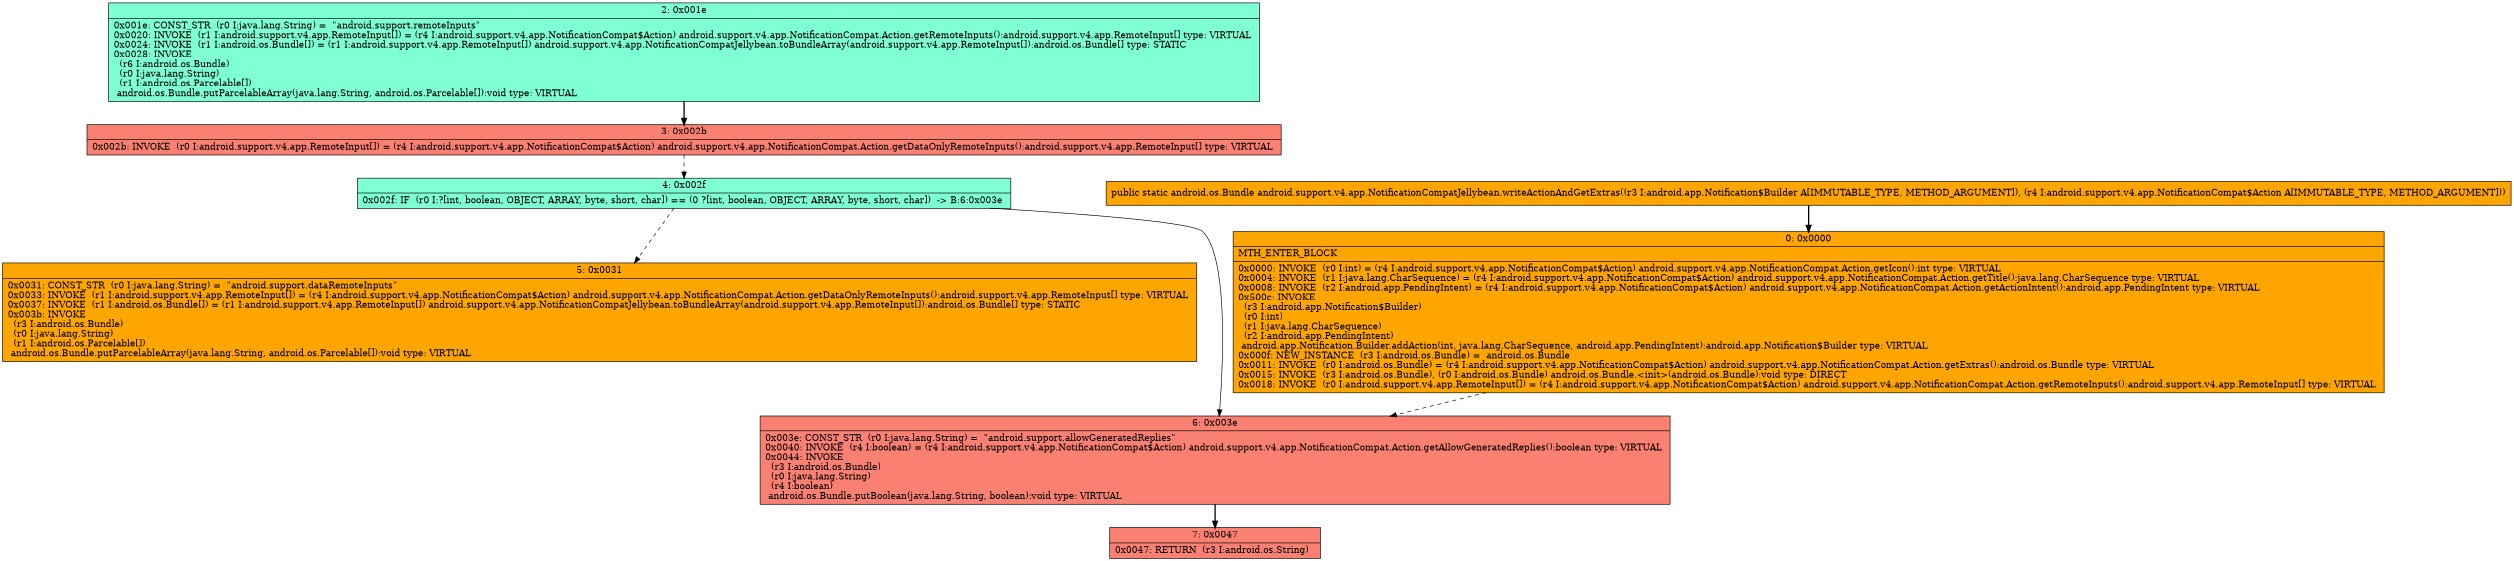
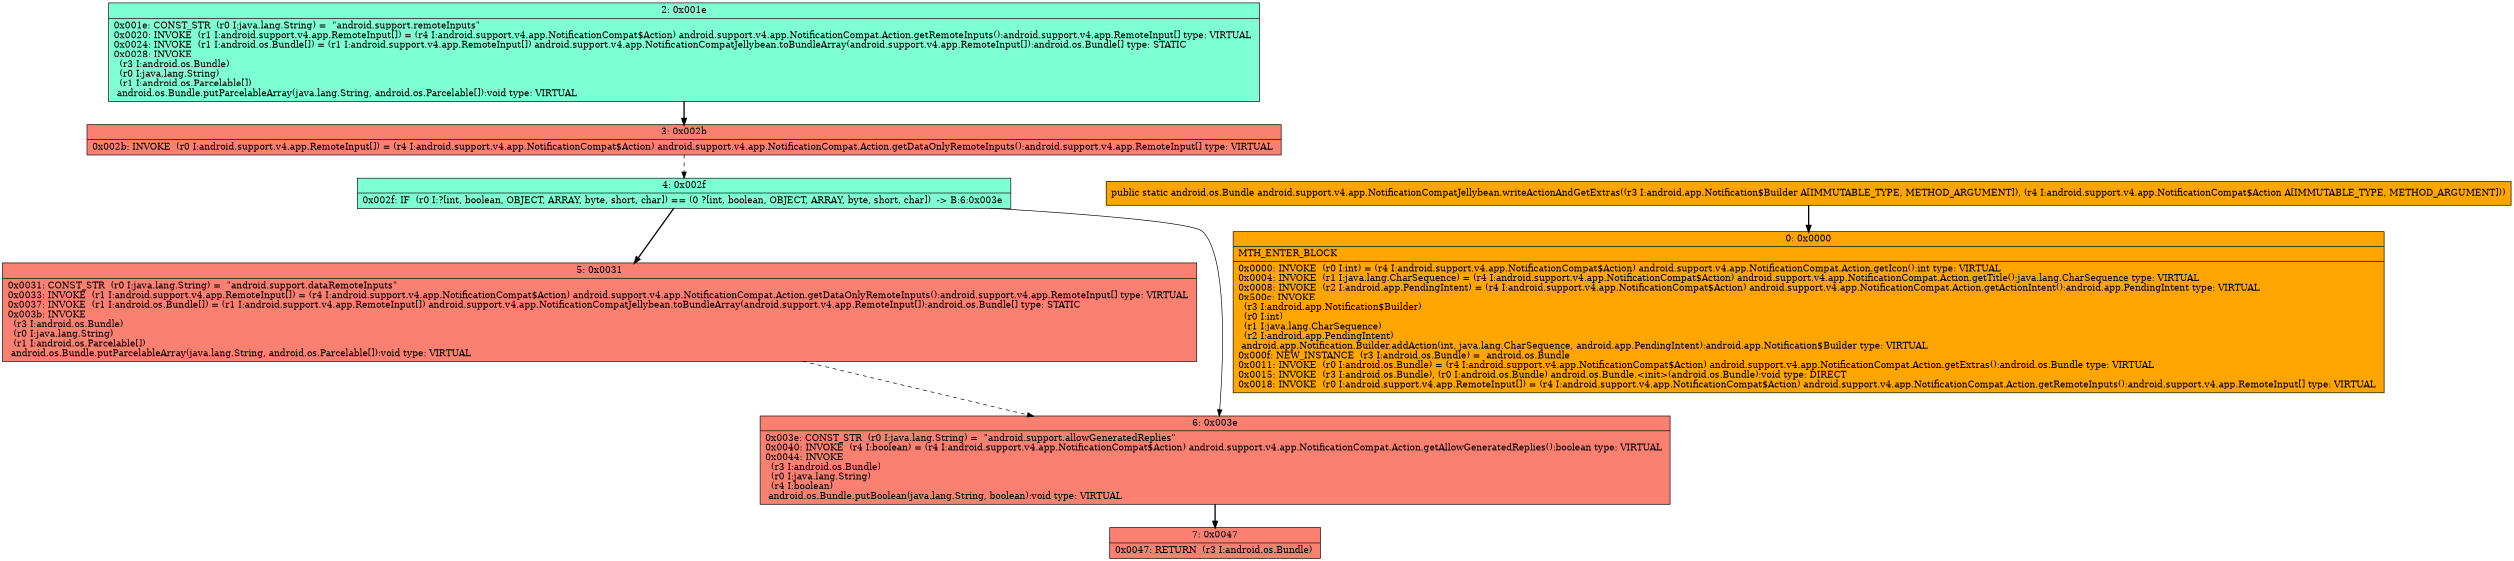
node "2: 0x001e": text "(r6 I:android.os.Bundle)" -> "(r3 I:android.os.Bundle)"
edge "4: 0x002f" -> "5: 0x0031": style dashed -> bold
node "5: 0x0031": fillcolor orange -> salmon
edge "0: 0x0000" -> "6: 0x003e": now "5: 0x0031" -> "6: 0x003e"
node "7: 0x0047": text "0x0047: RETURN  (r3 I:android.os.String)" -> "0x0047: RETURN  (r3 I:android.os.Bundle)"
